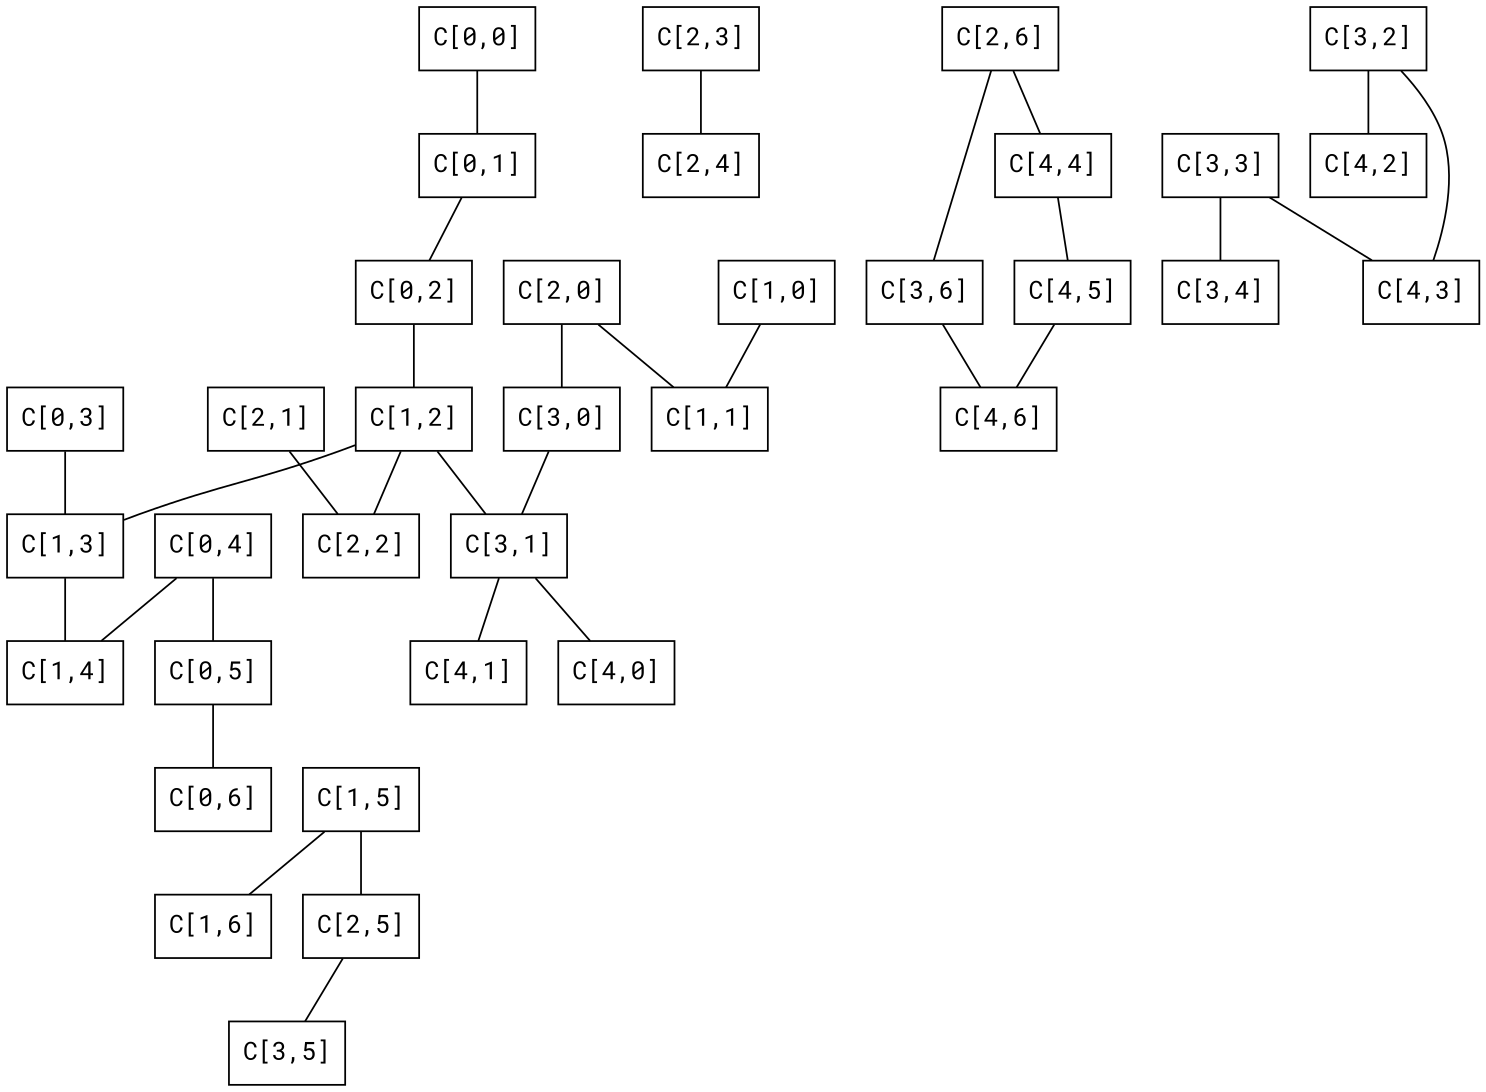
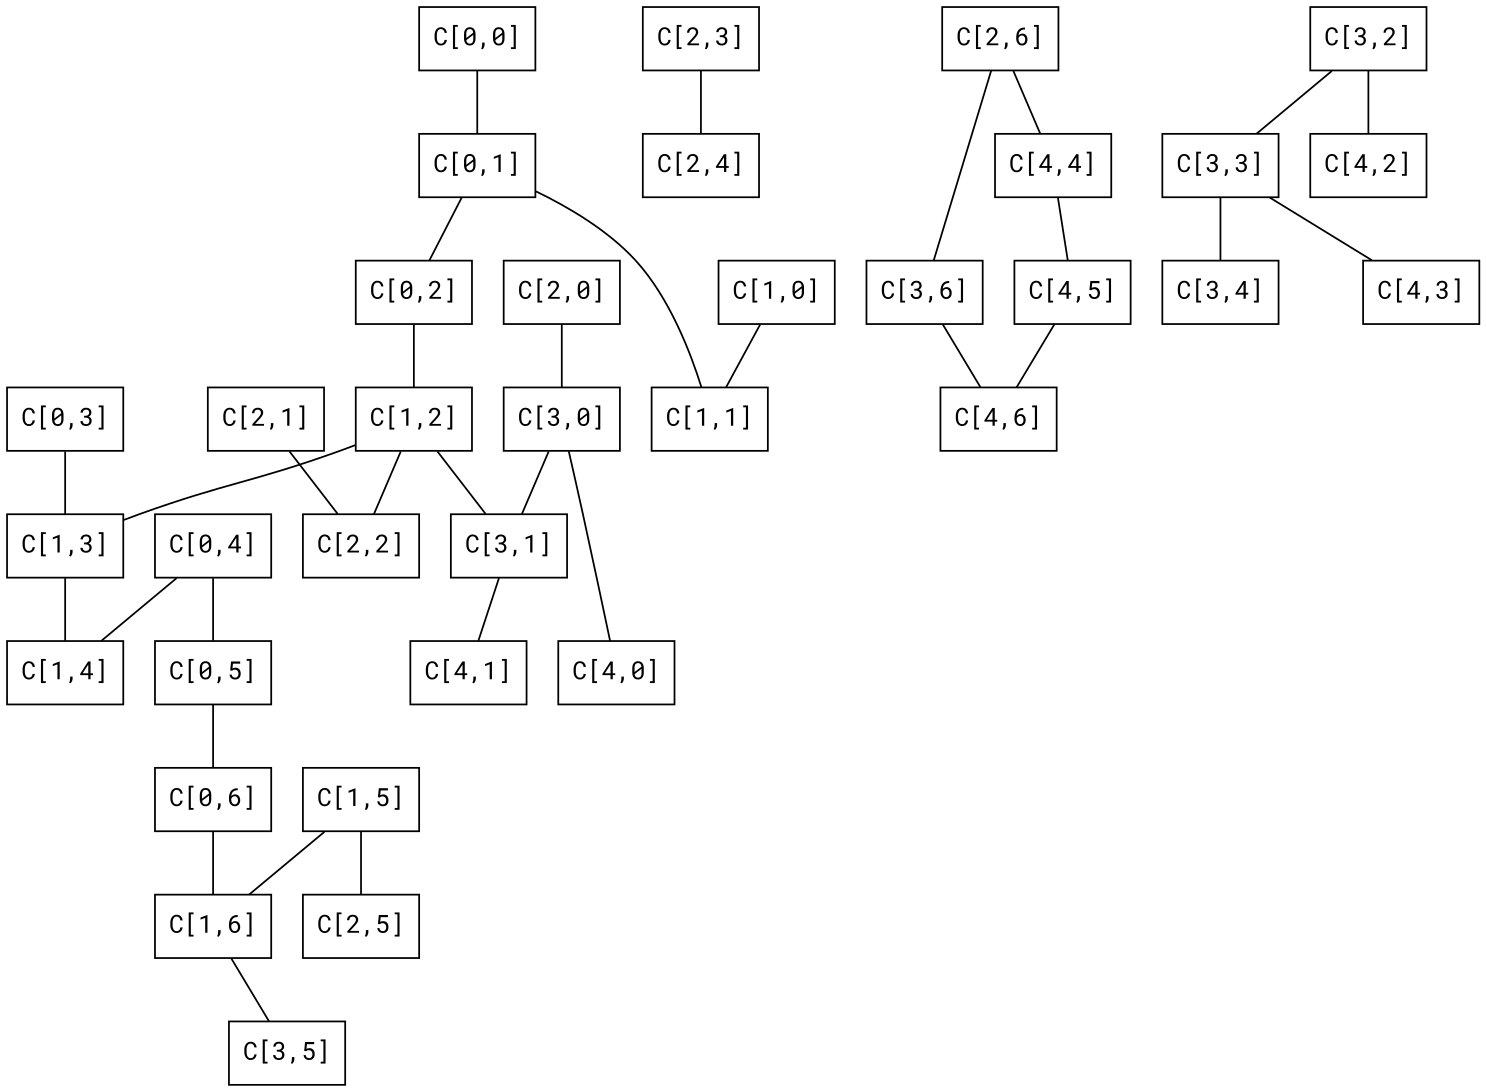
edge "C[3,2]" -- "C[4,3]": now "C[3,2]" -- "C[3,3]"
edge "C[2,0]" -- "C[1,1]": now "C[0,1]" -- "C[1,1]"
edge "C[3,1]" -- "C[4,0]": now "C[3,0]" -- "C[4,0]"
edge "C[0,6]" -- "C[1,6]": added
edge "C[2,5]" -- "C[3,5]": now "C[1,6]" -- "C[3,5]"
